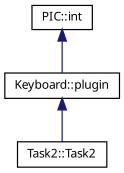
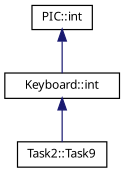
node "Keyboard::plugin": label "Keyboard::plugin" -> "Keyboard::int"
node "Task2::Task2": label "Task2::Task2" -> "Task2::Task9"
